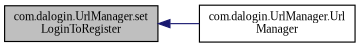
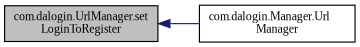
node "com.dalogin.UrlManager.Url Manager": label "com.dalogin.UrlManager.Url Manager" -> "com.dalogin.Manager.Url Manager"
